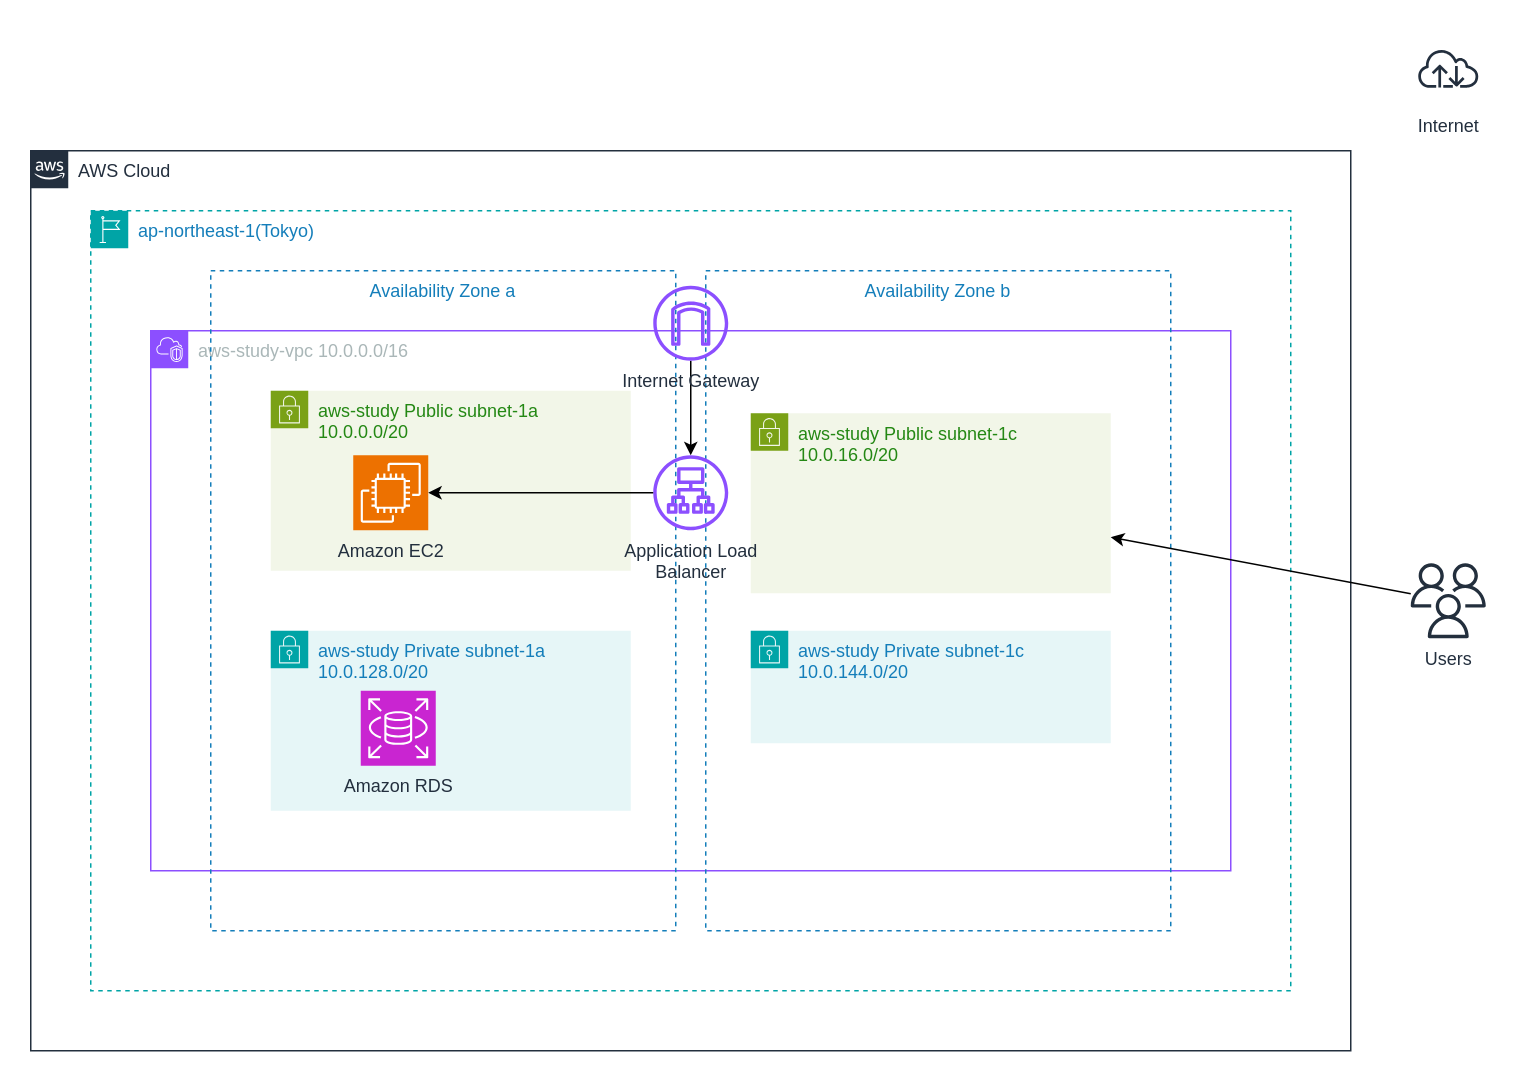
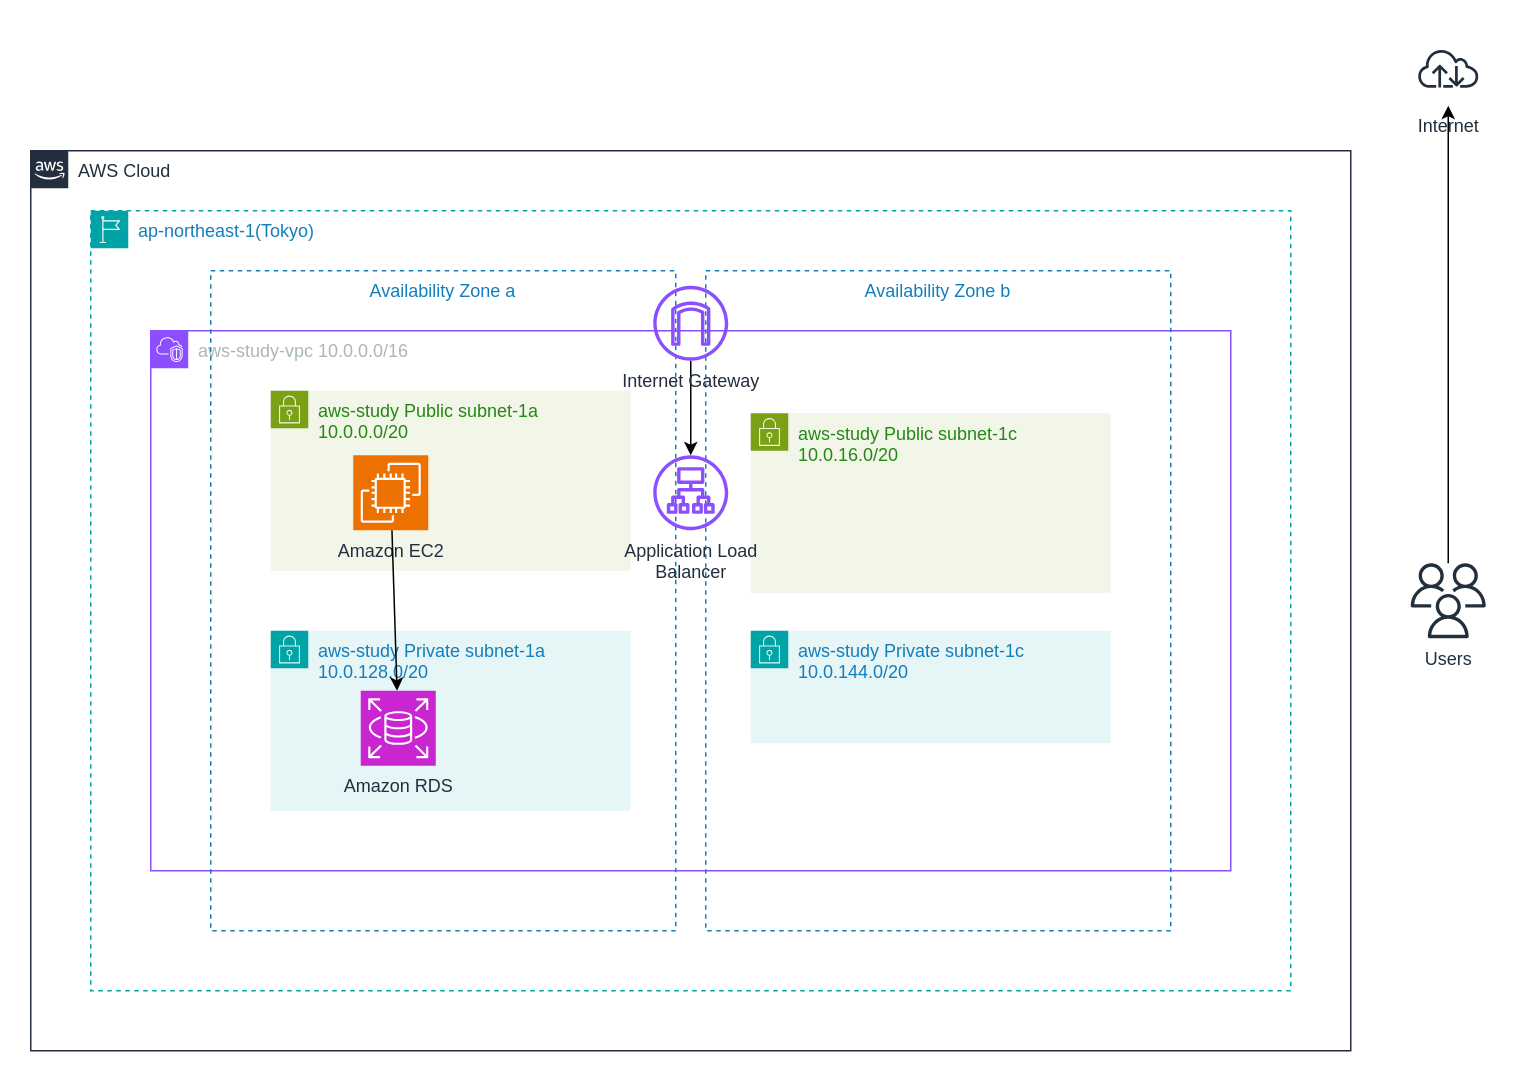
edge "Application Load Balancer" -> "Amazon EC2": removed
edge "Users" -> "aws-study Public subnet-1c 10.0.16.0/20": now "Users" -> "Internet"
edge "Amazon EC2" -> "Amazon RDS": added
